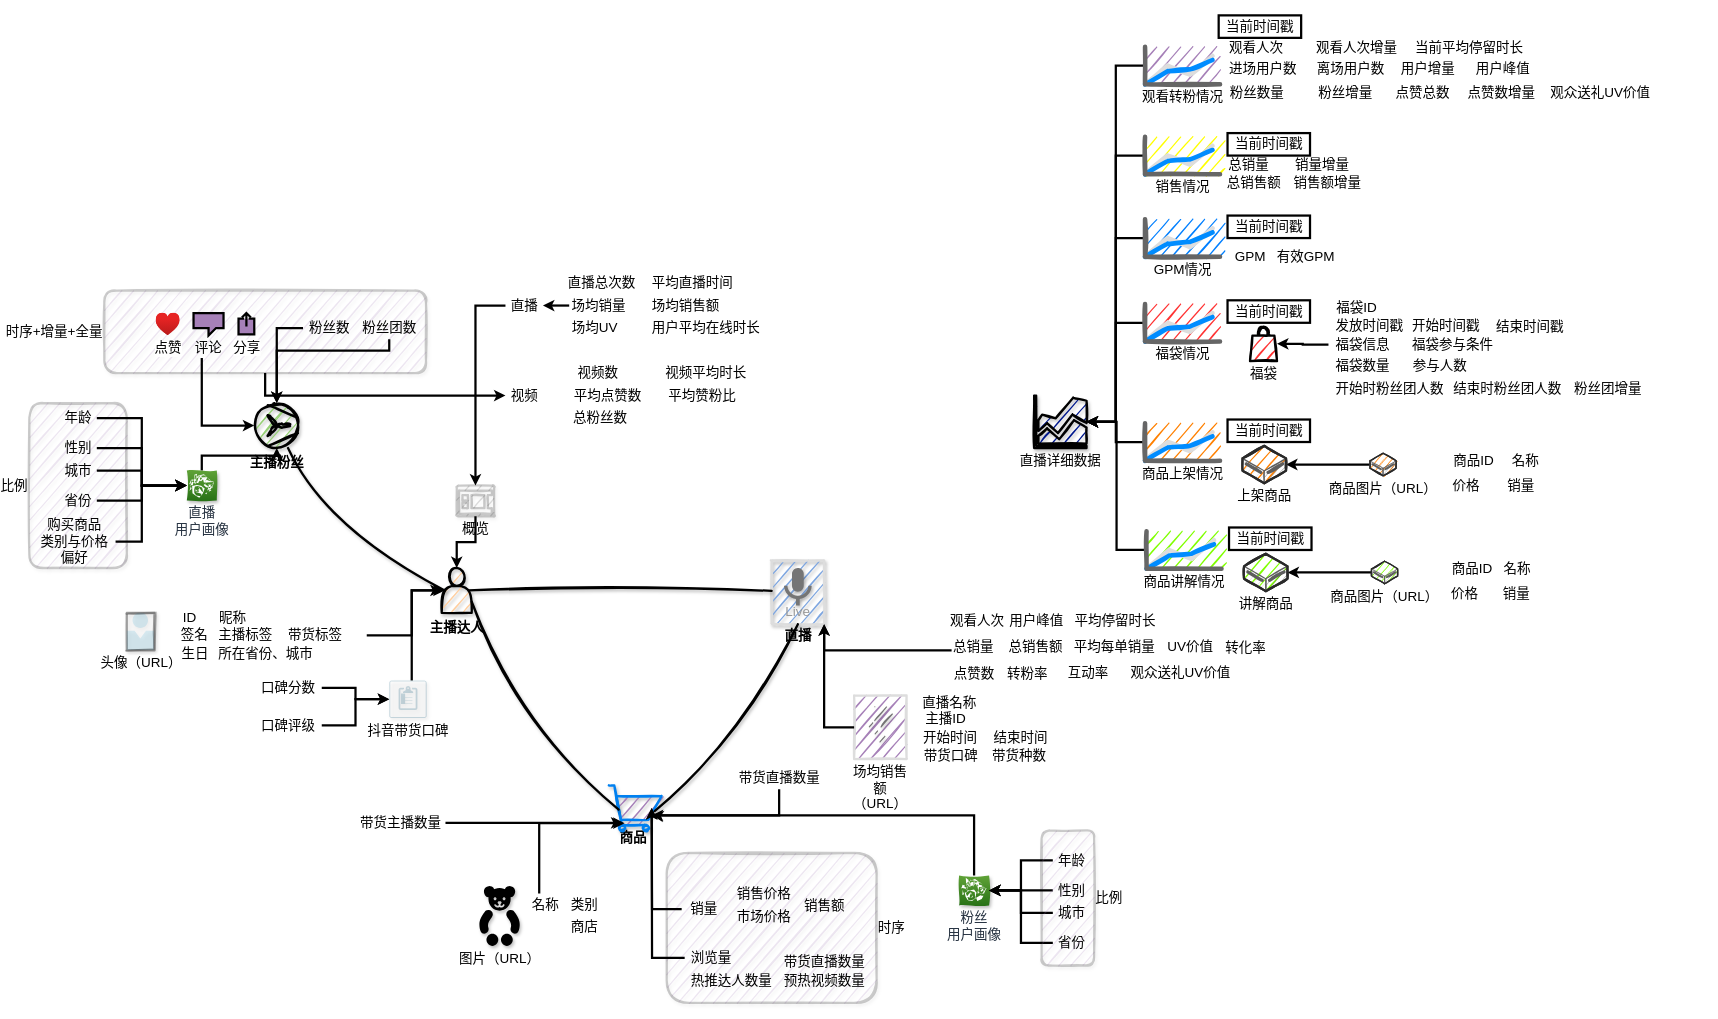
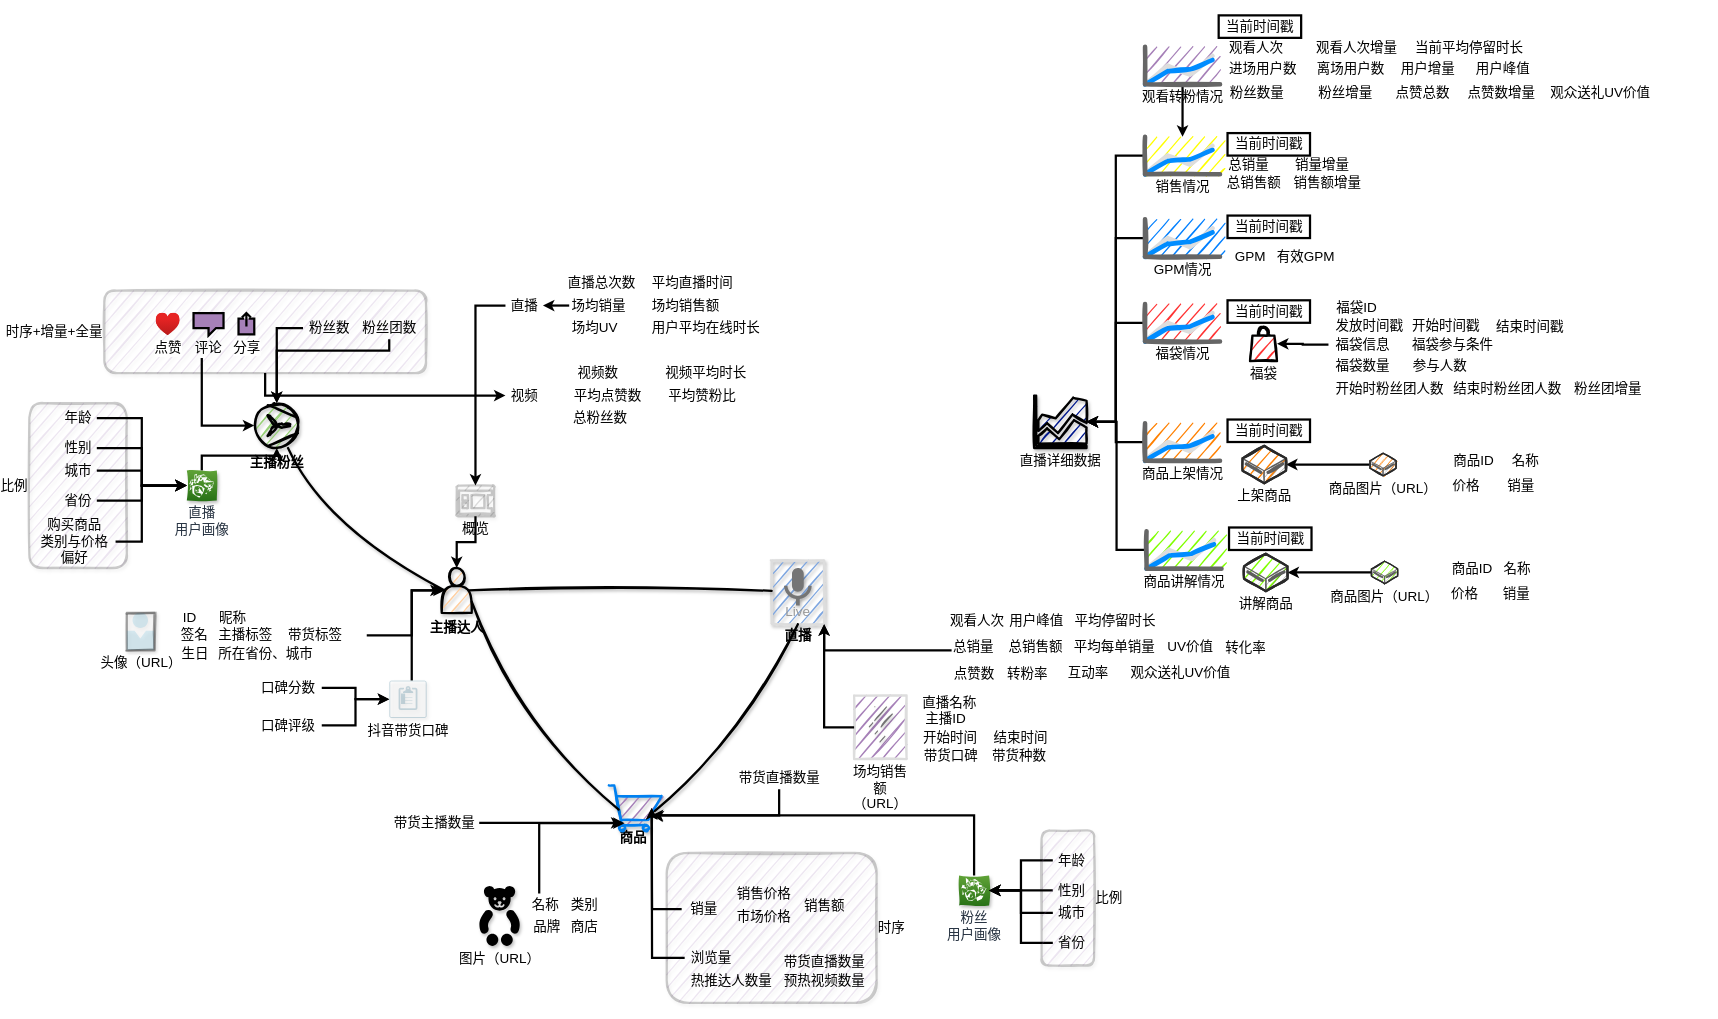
edge "观看转粉情况" -> "直播详细数据": now "观看转粉情况" -> "销售情况"
node "带货主播数量": moved (400, 823) -> (434, 823)
node "品牌": added
